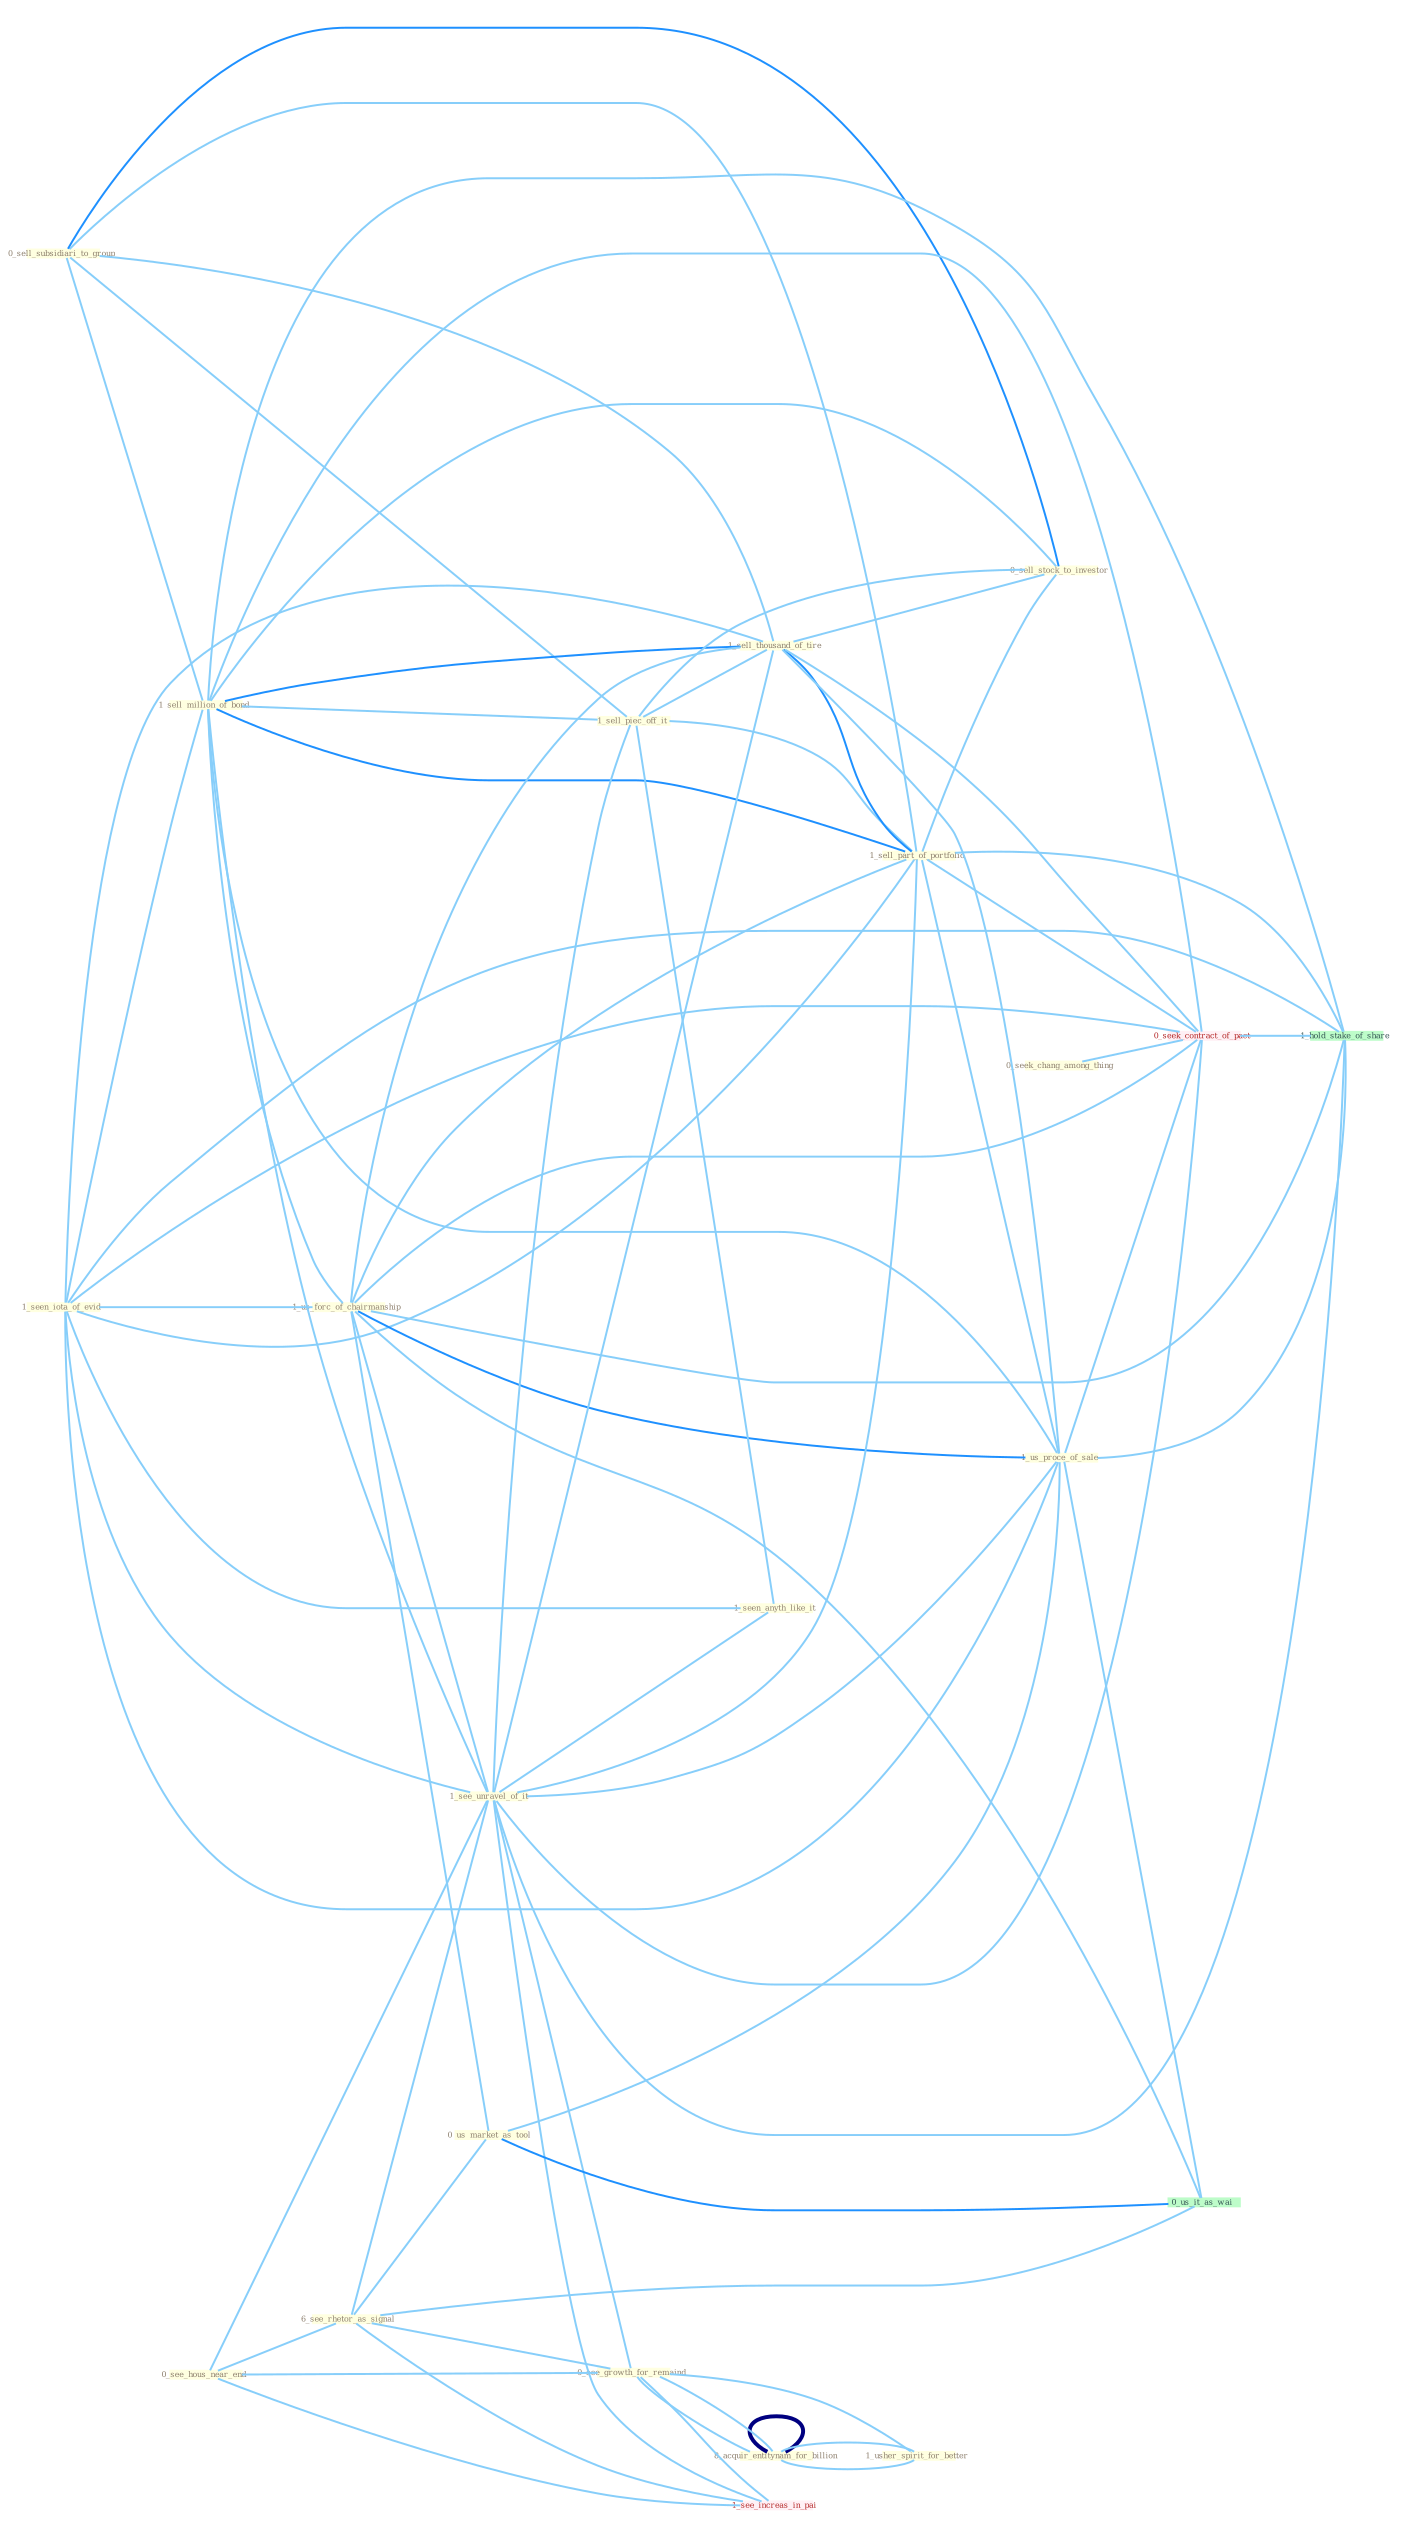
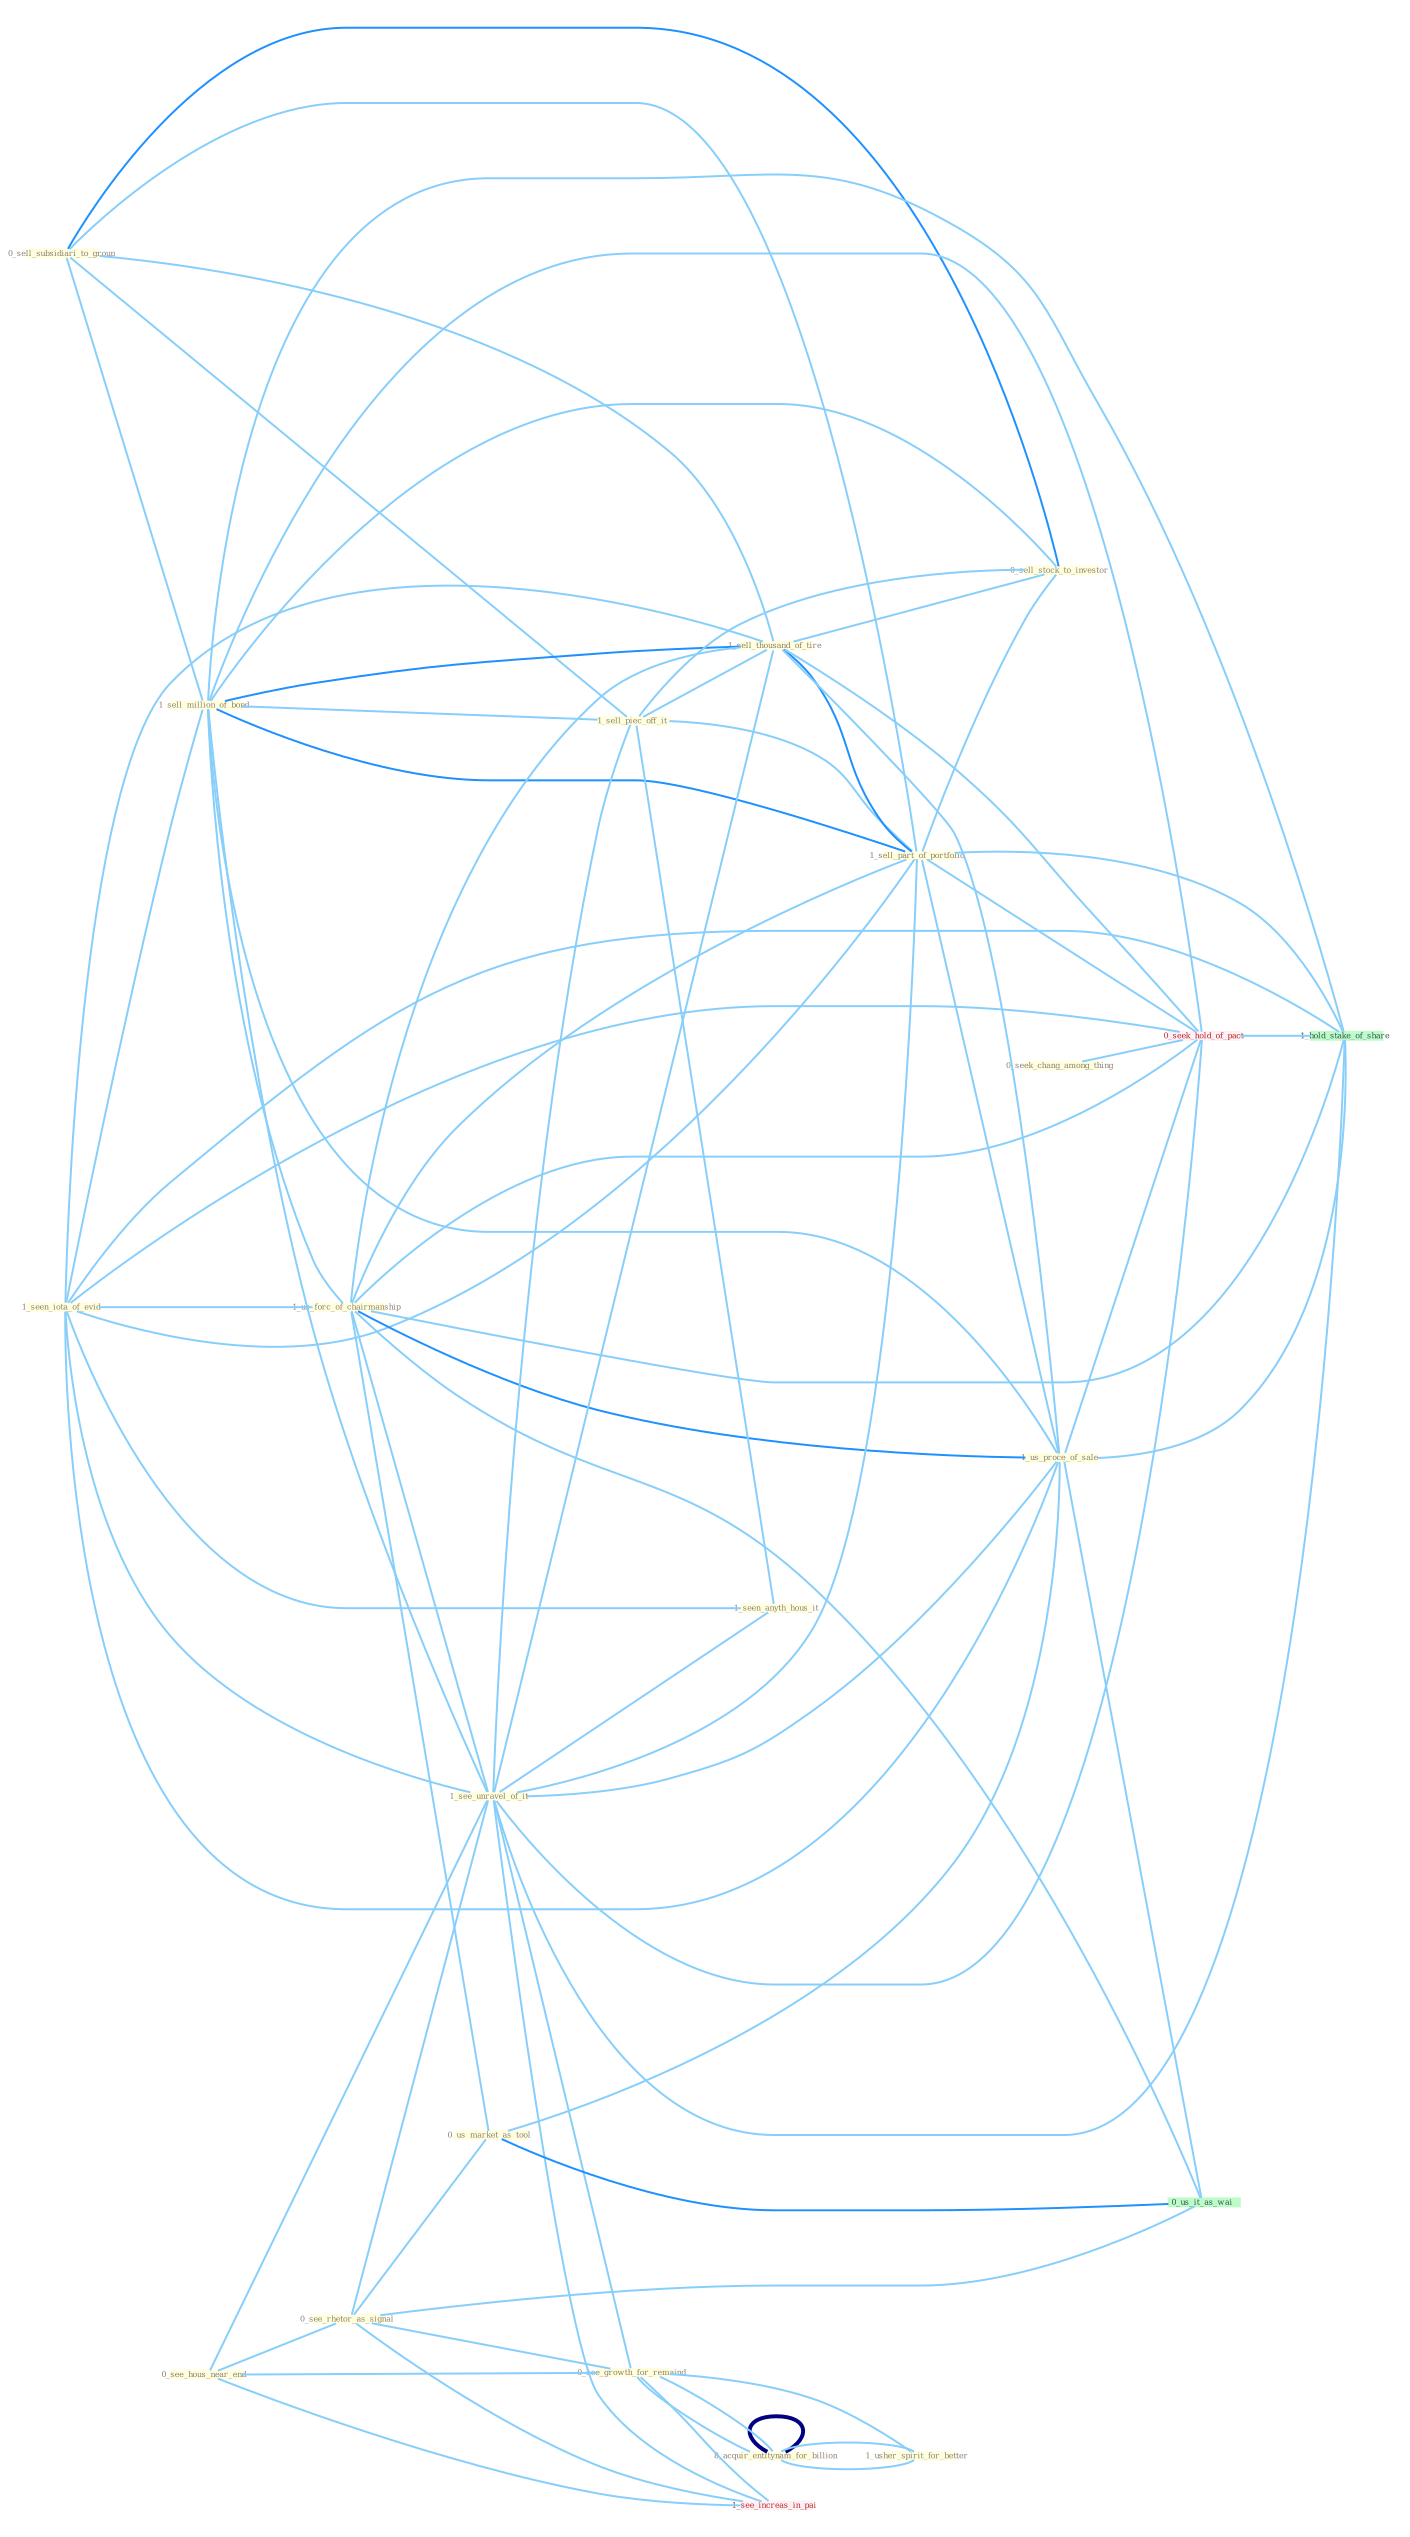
node "0_seek_contract_of_pact": label "0_seek_contract_of_pact" -> "0_seek_hold_of_pact"
node "1_seen_anyth_like_it": label "1_seen_anyth_like_it" -> "1_seen_anyth_hous_it"
node "6_see_rhetor_as_signal": label "6_see_rhetor_as_signal" -> "0_see_rhetor_as_signal"
